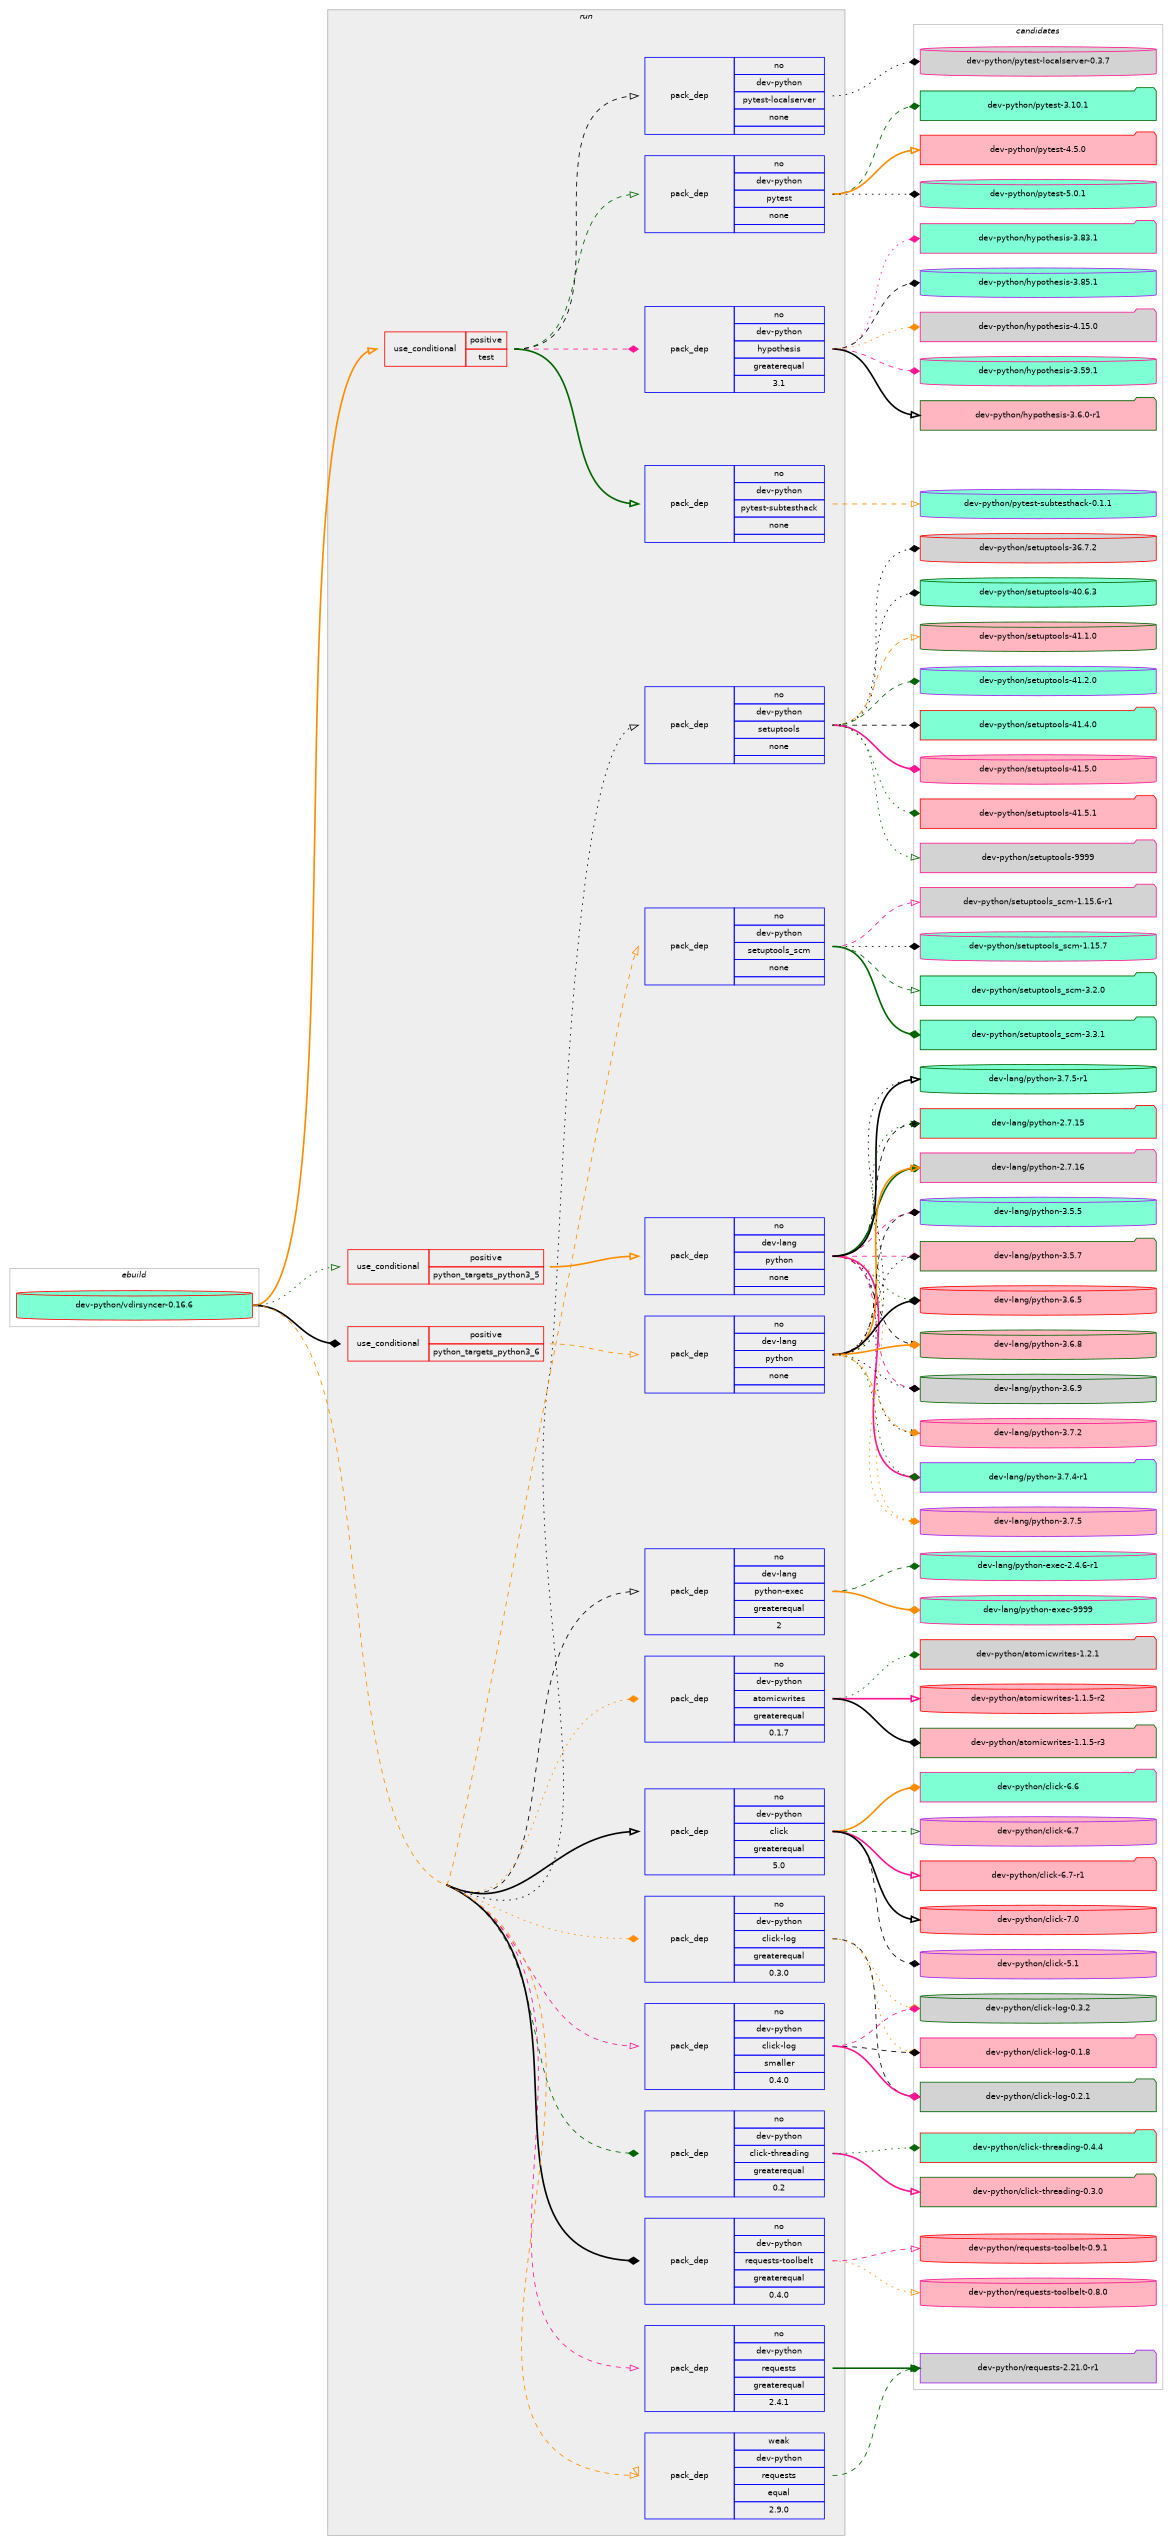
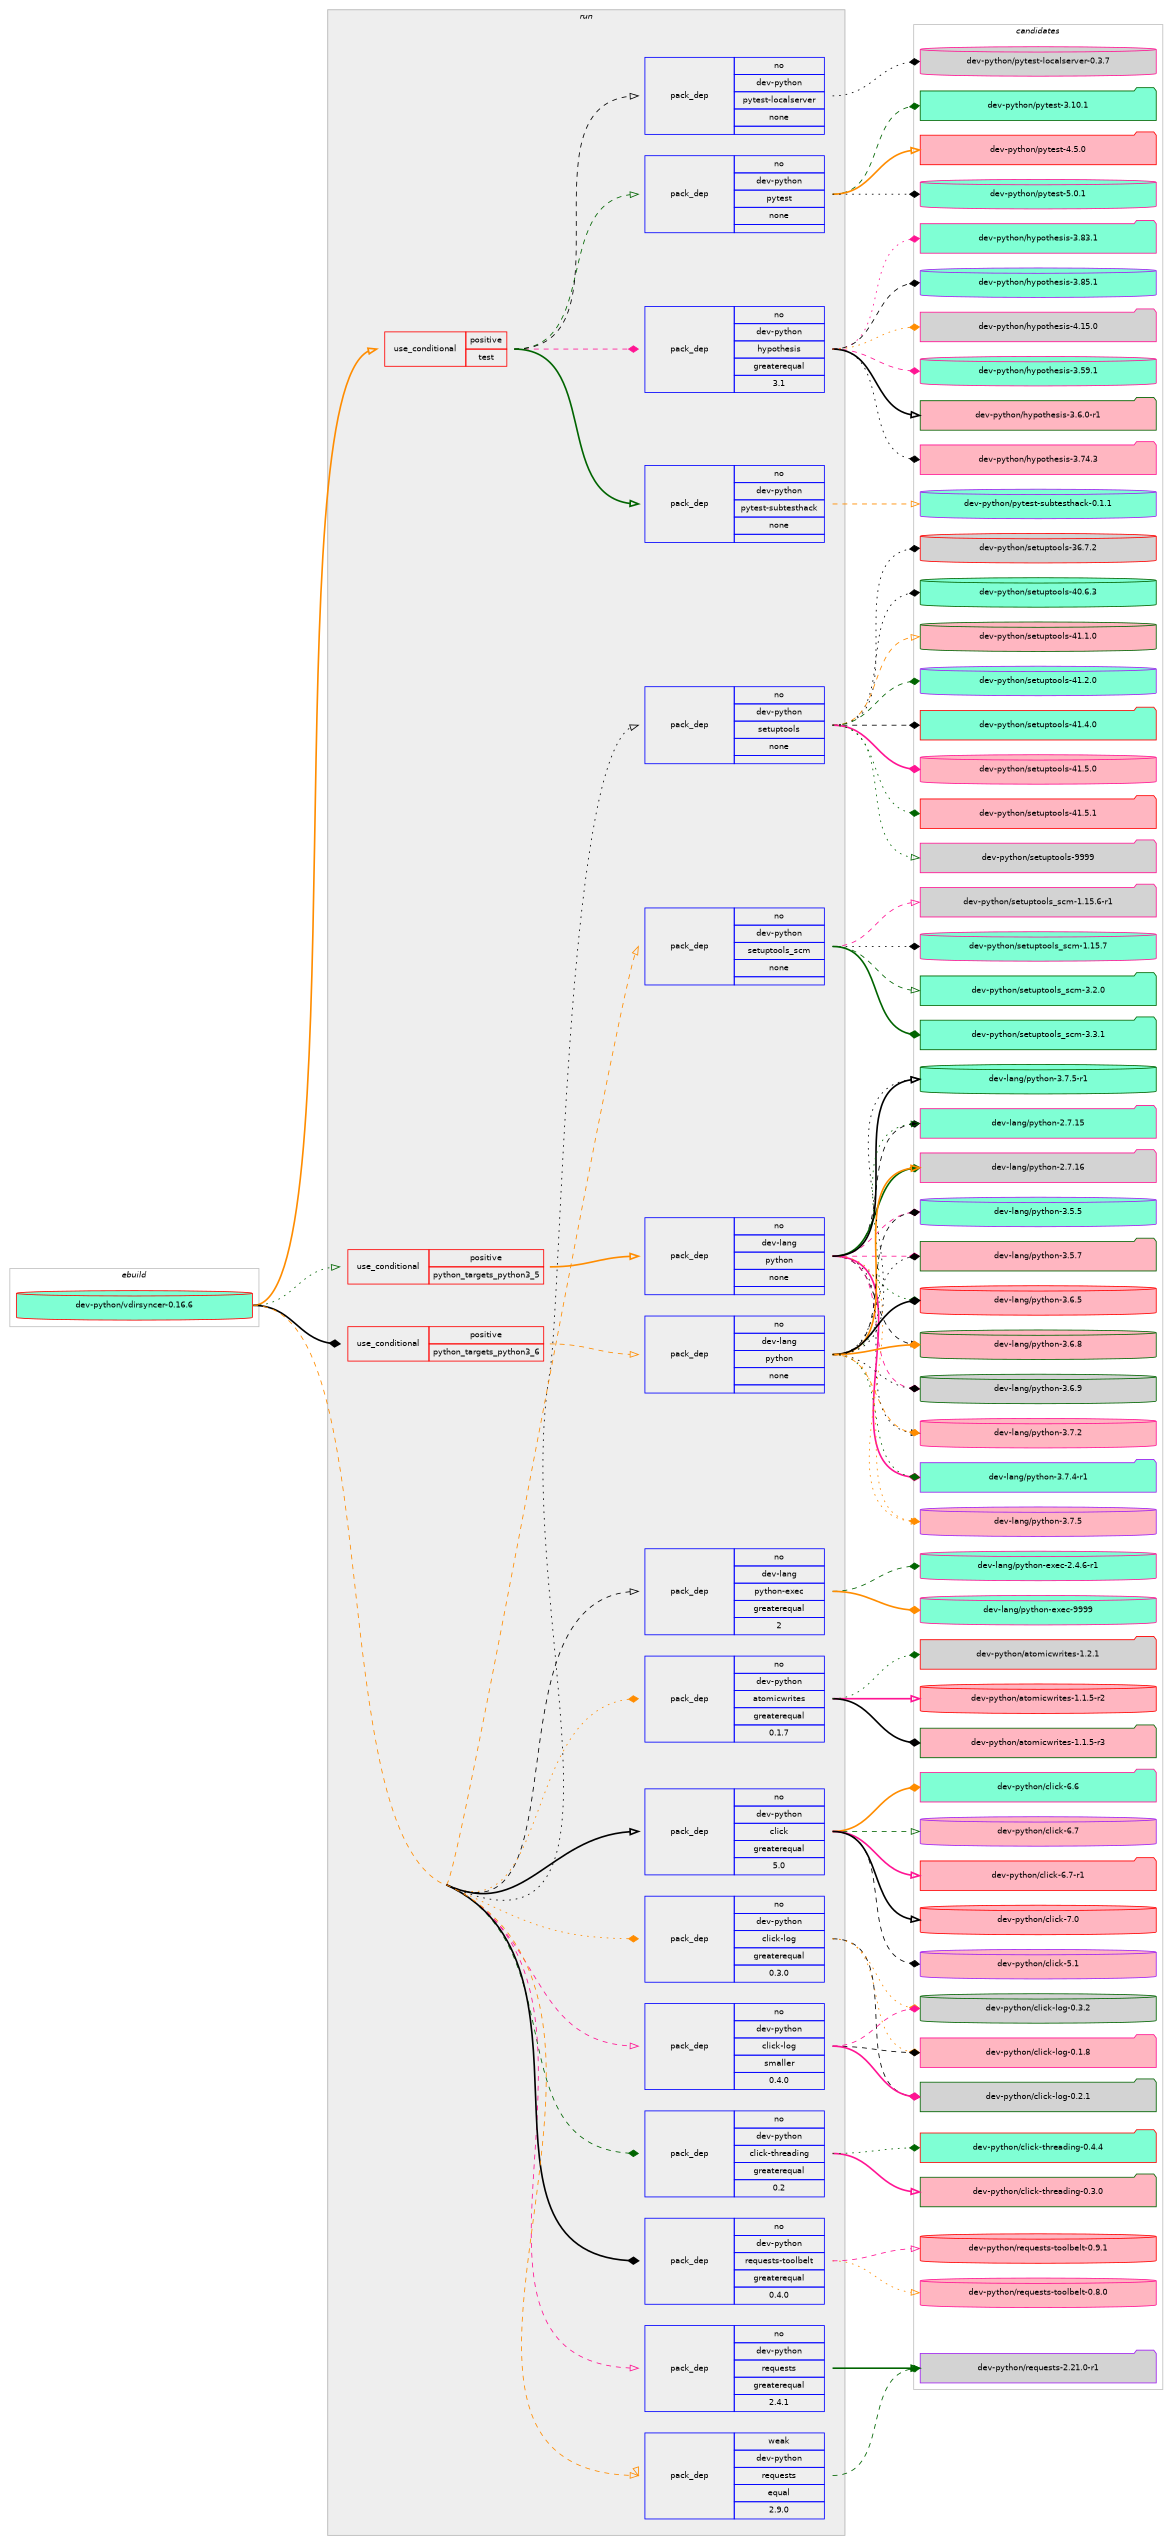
node "dev-python/hypothesis-3.74.3": added
node "dev-lang/python-2.7.15": color red -> deeppink
